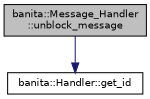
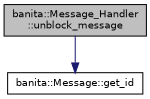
node "banita::Handler::get_id": label "banita::Handler::get_id" -> "banita::Message::get_id"
